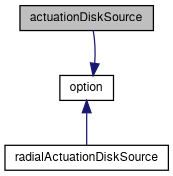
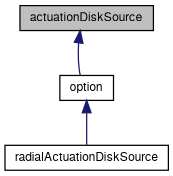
edge "actuationDiskSource" -> "option": reversed
